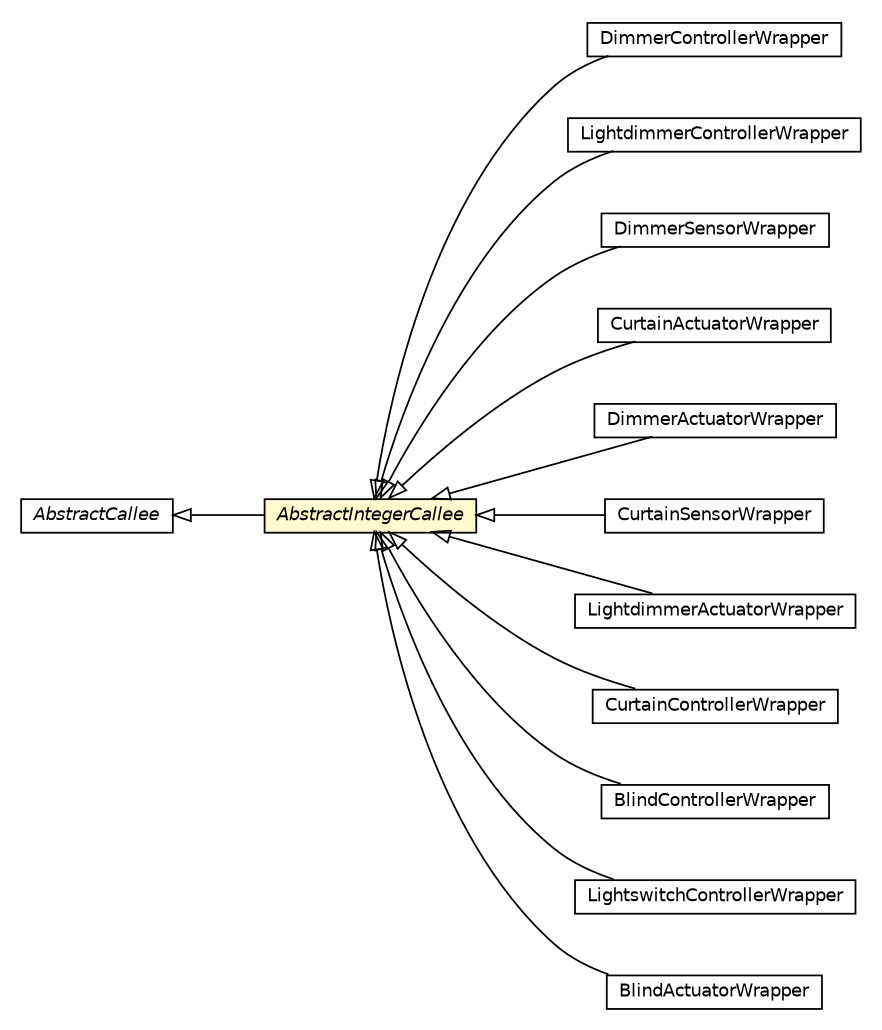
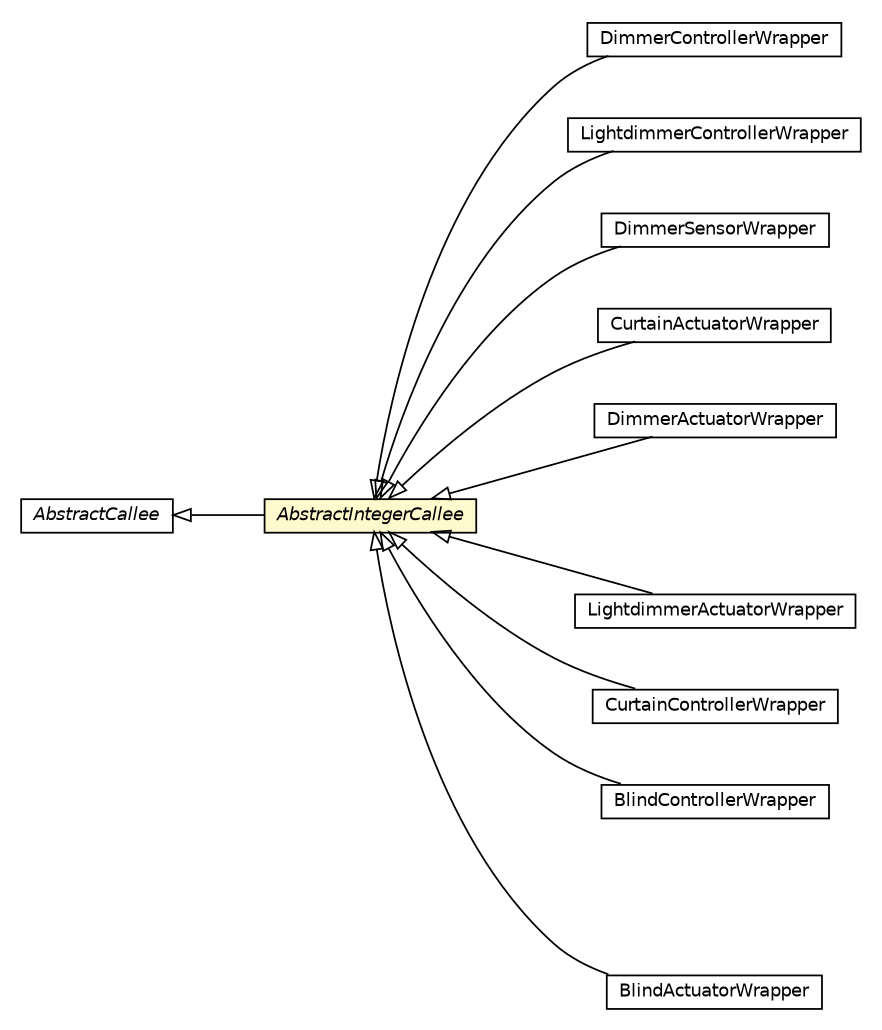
node "CurtainSensorWrapper": removed
node "LightswitchControllerWrapper": removed
